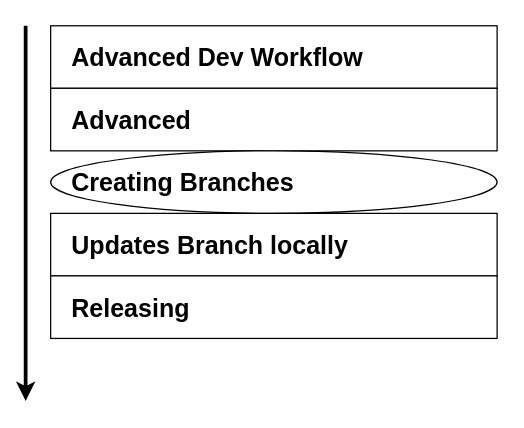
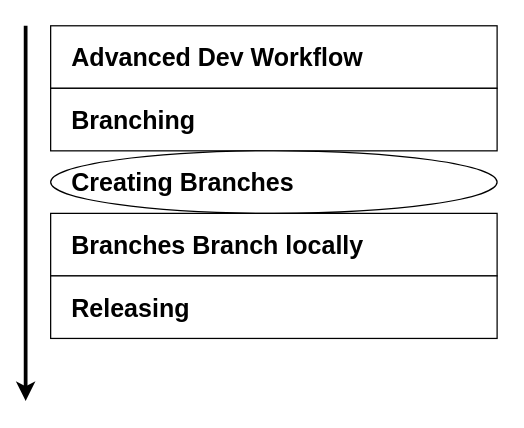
node "Advanced": label "Advanced" -> "Branching"
node "Updates Branch locally": label "Updates Branch locally" -> "Branches Branch locally"
